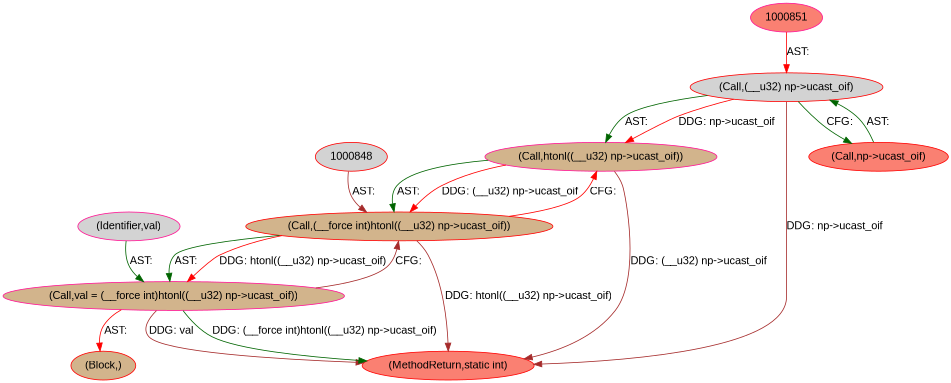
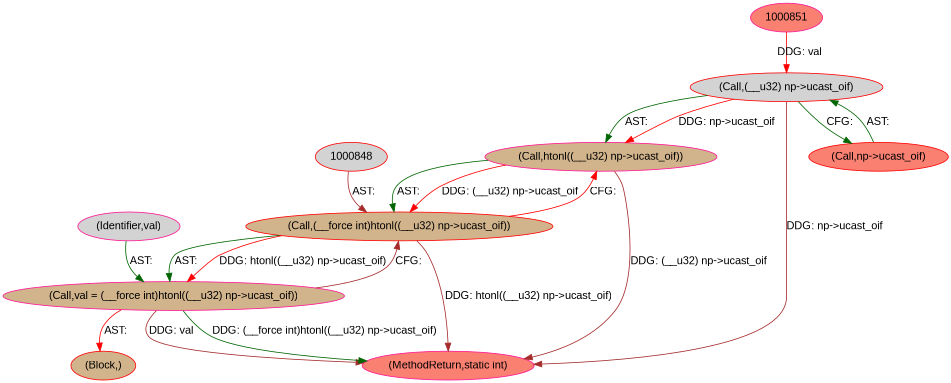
edge "1000851" -> "(Call,(__u32) np->ucast_oif)": label "AST: " -> "DDG: val"
node "(MethodReturn,static int)": color red -> deeppink
